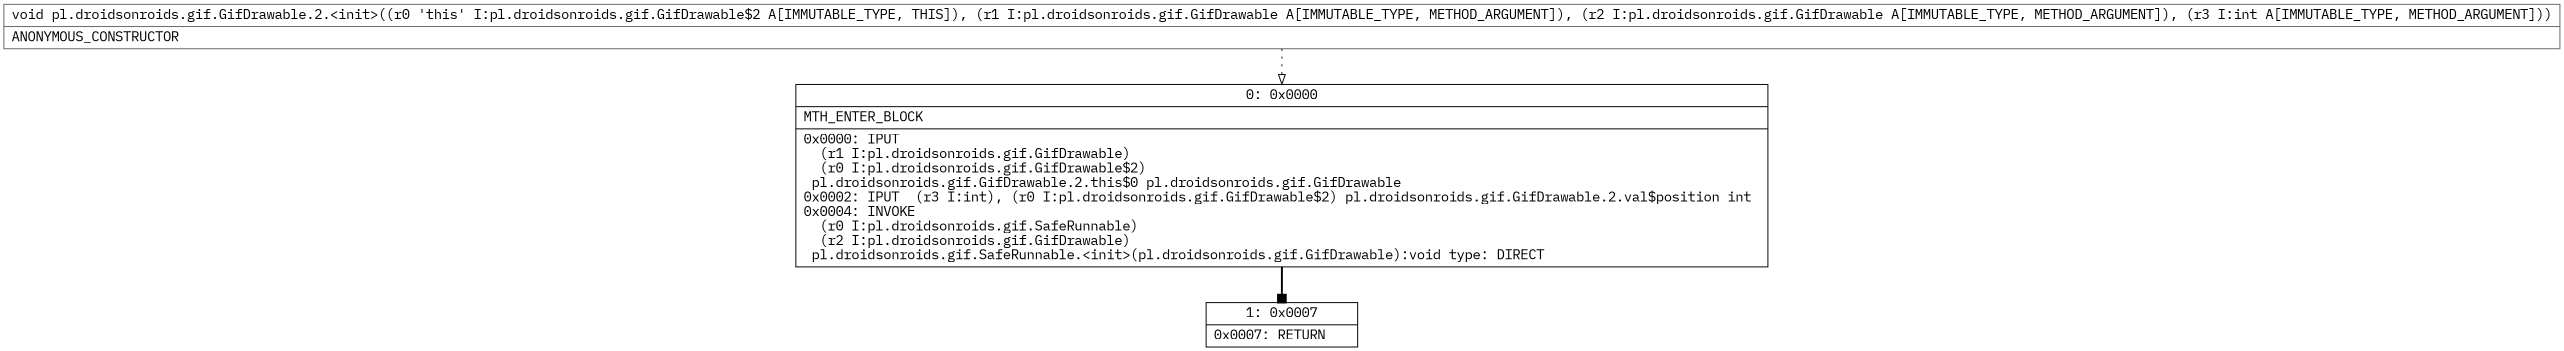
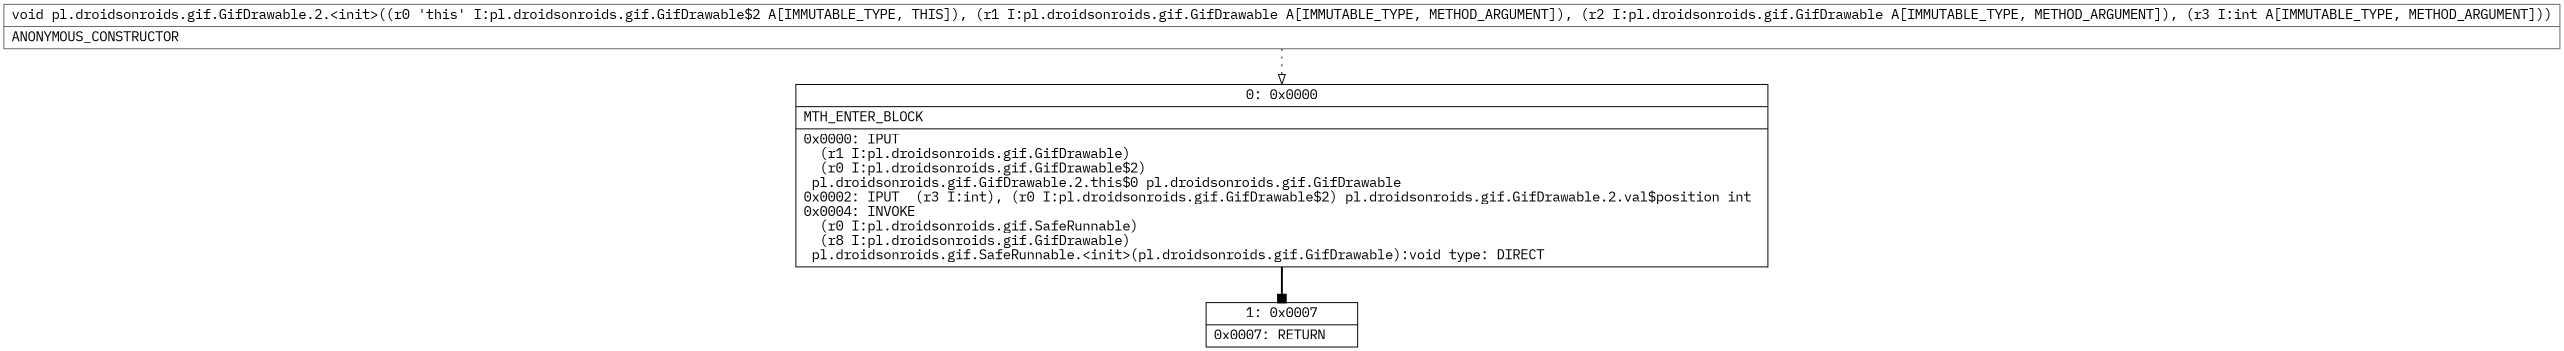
node "0: 0x0000": text "(r2 I:pl.droidsonroids.gif.GifDrawable)" -> "(r8 I:pl.droidsonroids.gif.GifDrawable)"
